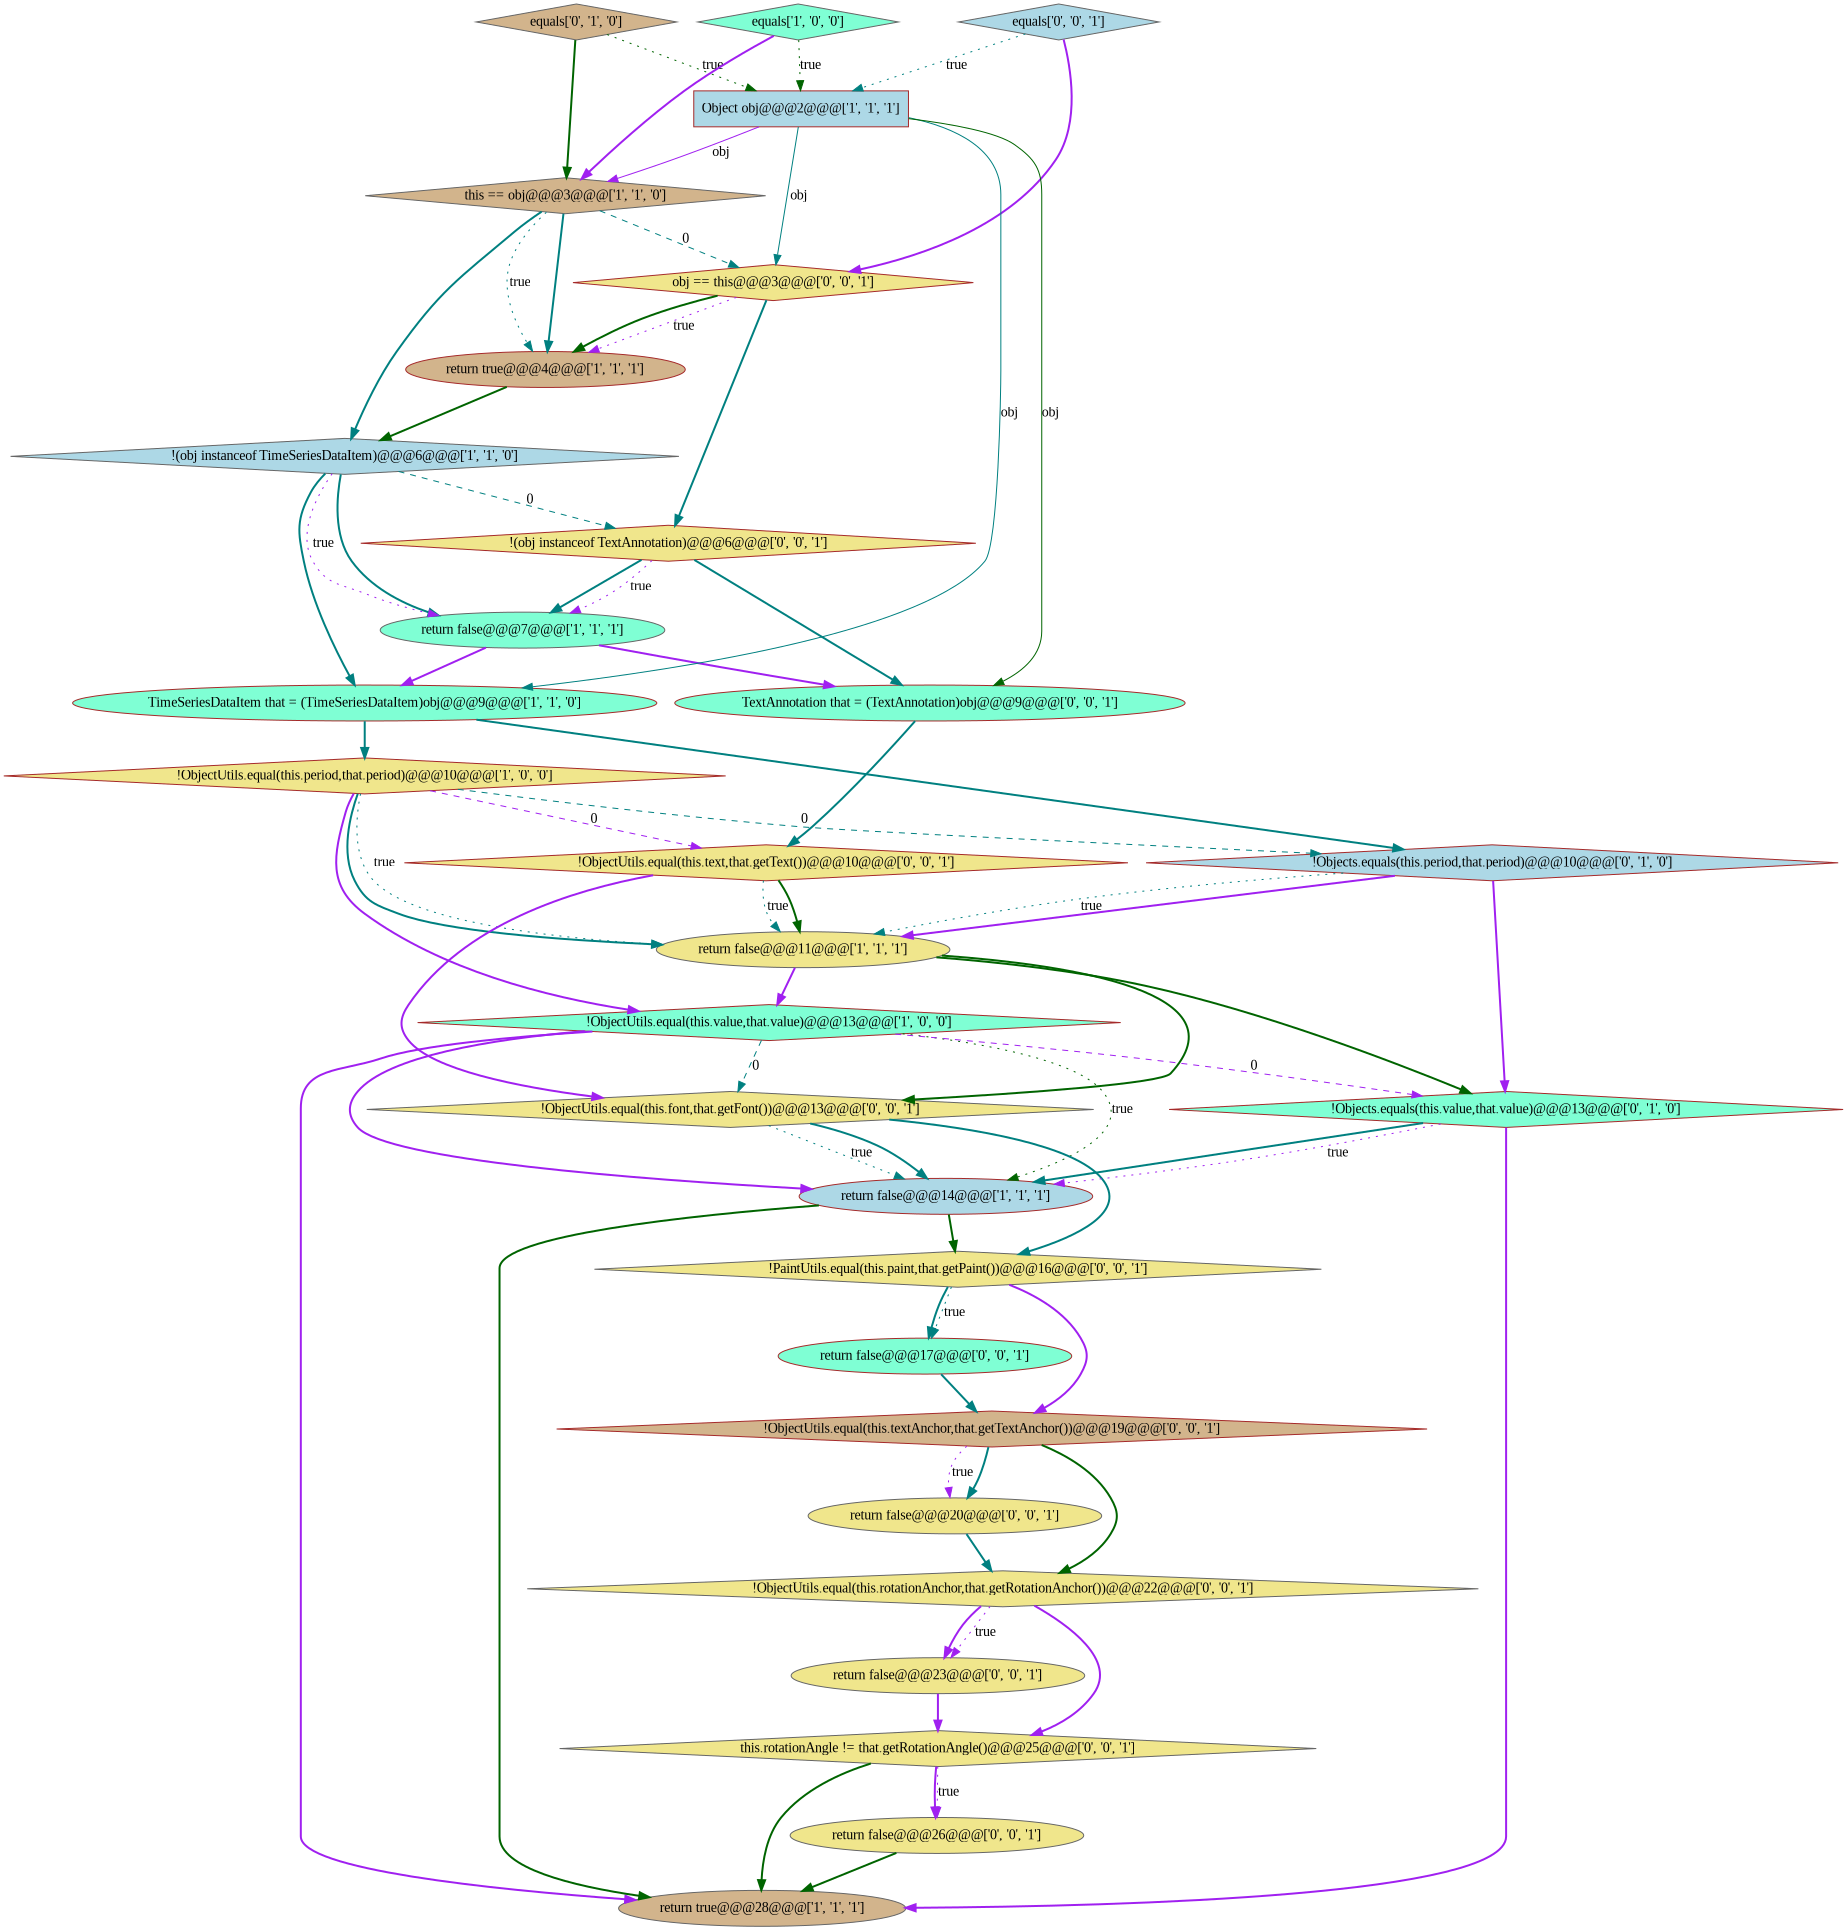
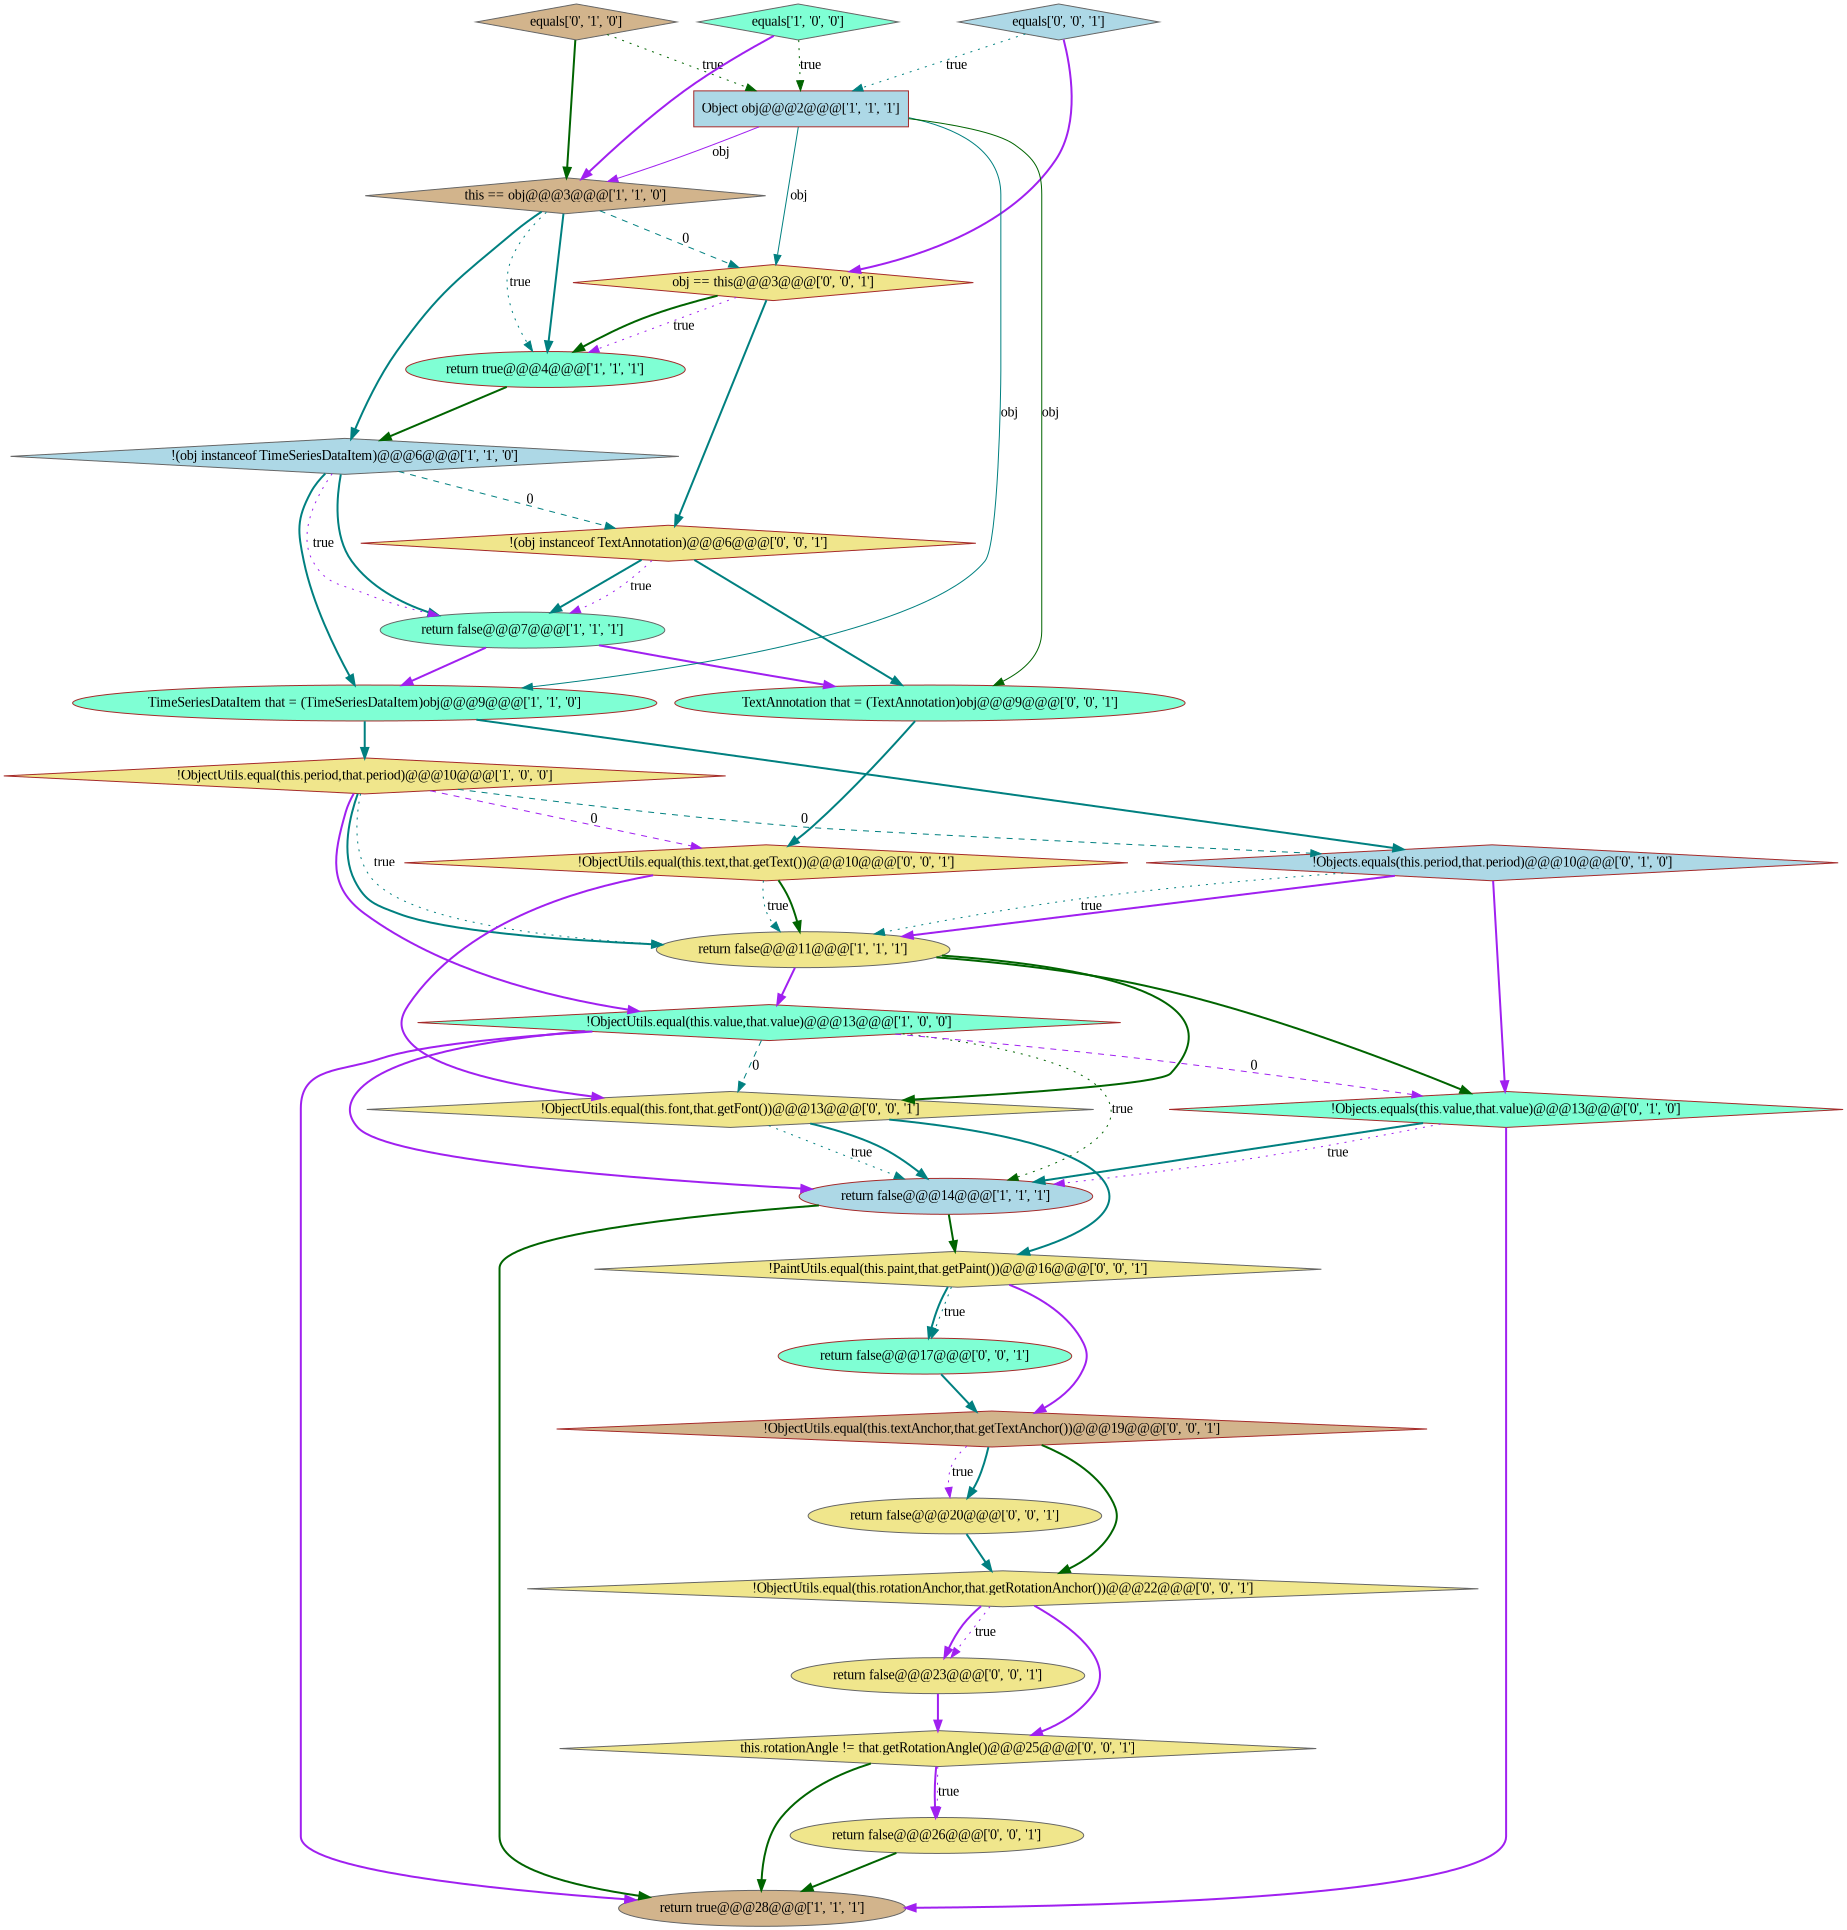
node "return true@@@4@@@['1', '1', '1']": fillcolor tan -> aquamarine
